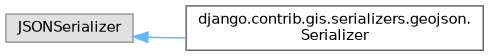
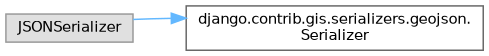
edge "django.contrib.gis.serializers.geojson. Serializer" -> "JSONSerializer": reversed
